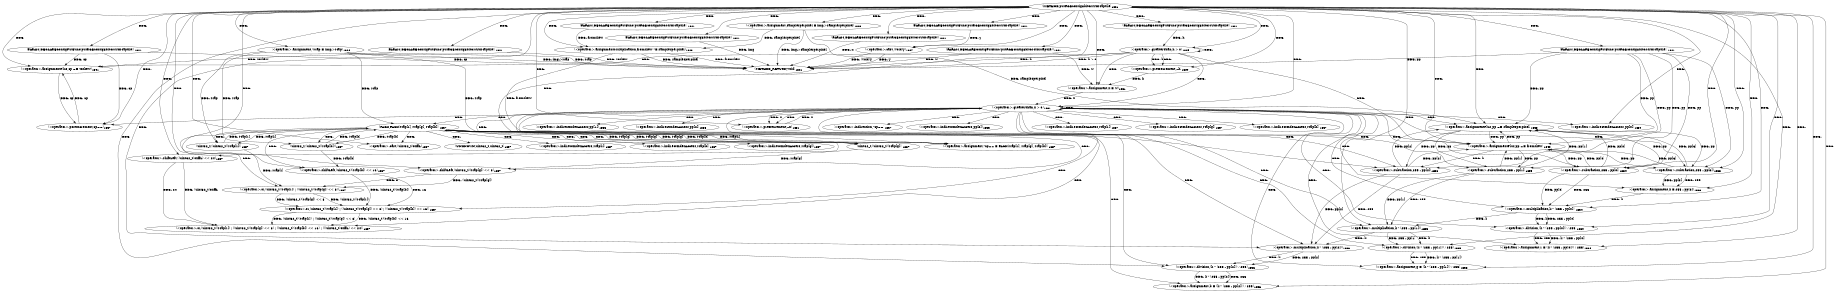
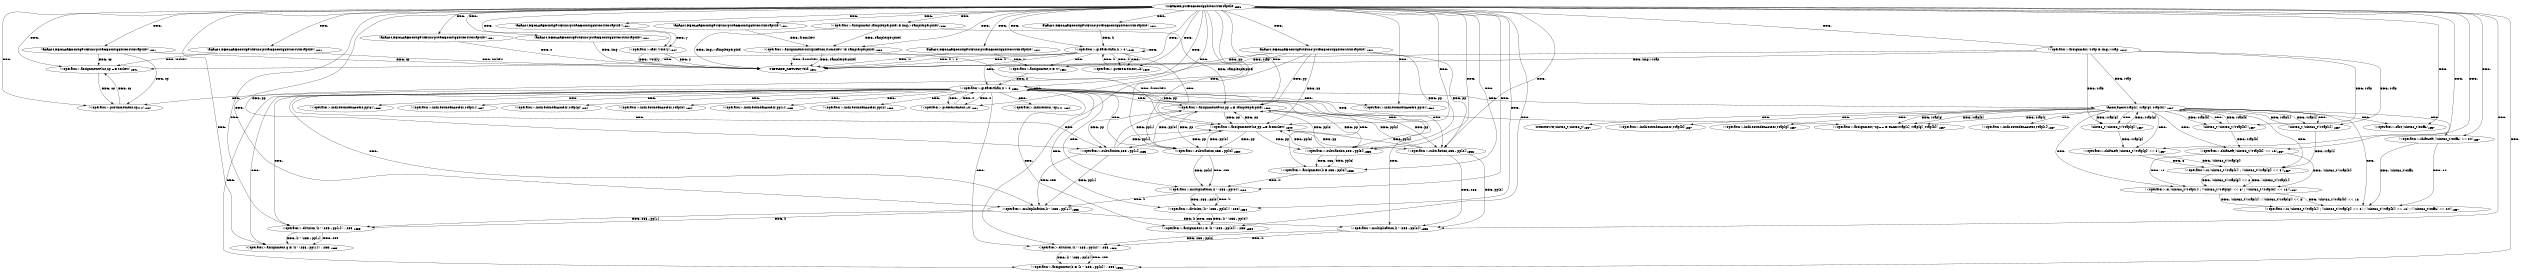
edge "(<operator>.preDecrement,--h)" -> "(<operator>.assignment,x = w)": now "(<operator>.preDecrement,--h)" -> "(<operator>.greaterThan,h > 0)"
edge "(<operator>.assignmentPlus,pp += fromskew)" -> "(<operator>.subtraction,255 - pp[2])": label "DDG: h" -> "DDG: pp"
